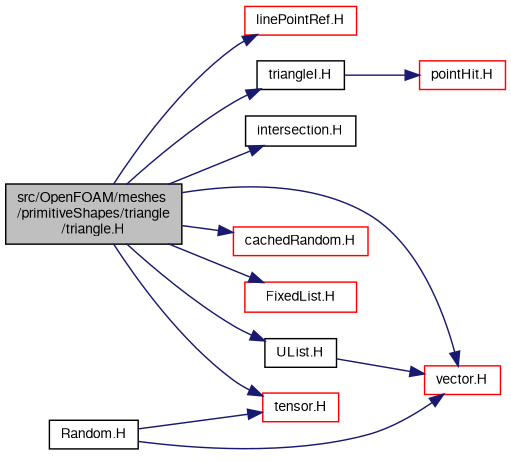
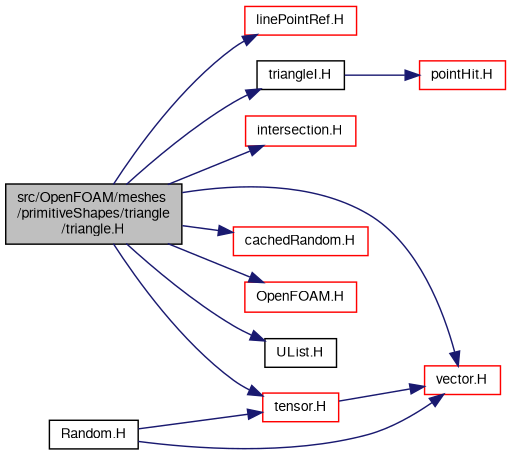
node "intersection.H": color black -> red
node "FixedList.H": label "FixedList.H" -> "OpenFOAM.H"
edge "UList.H" -> "vector.H": now "tensor.H" -> "vector.H"
